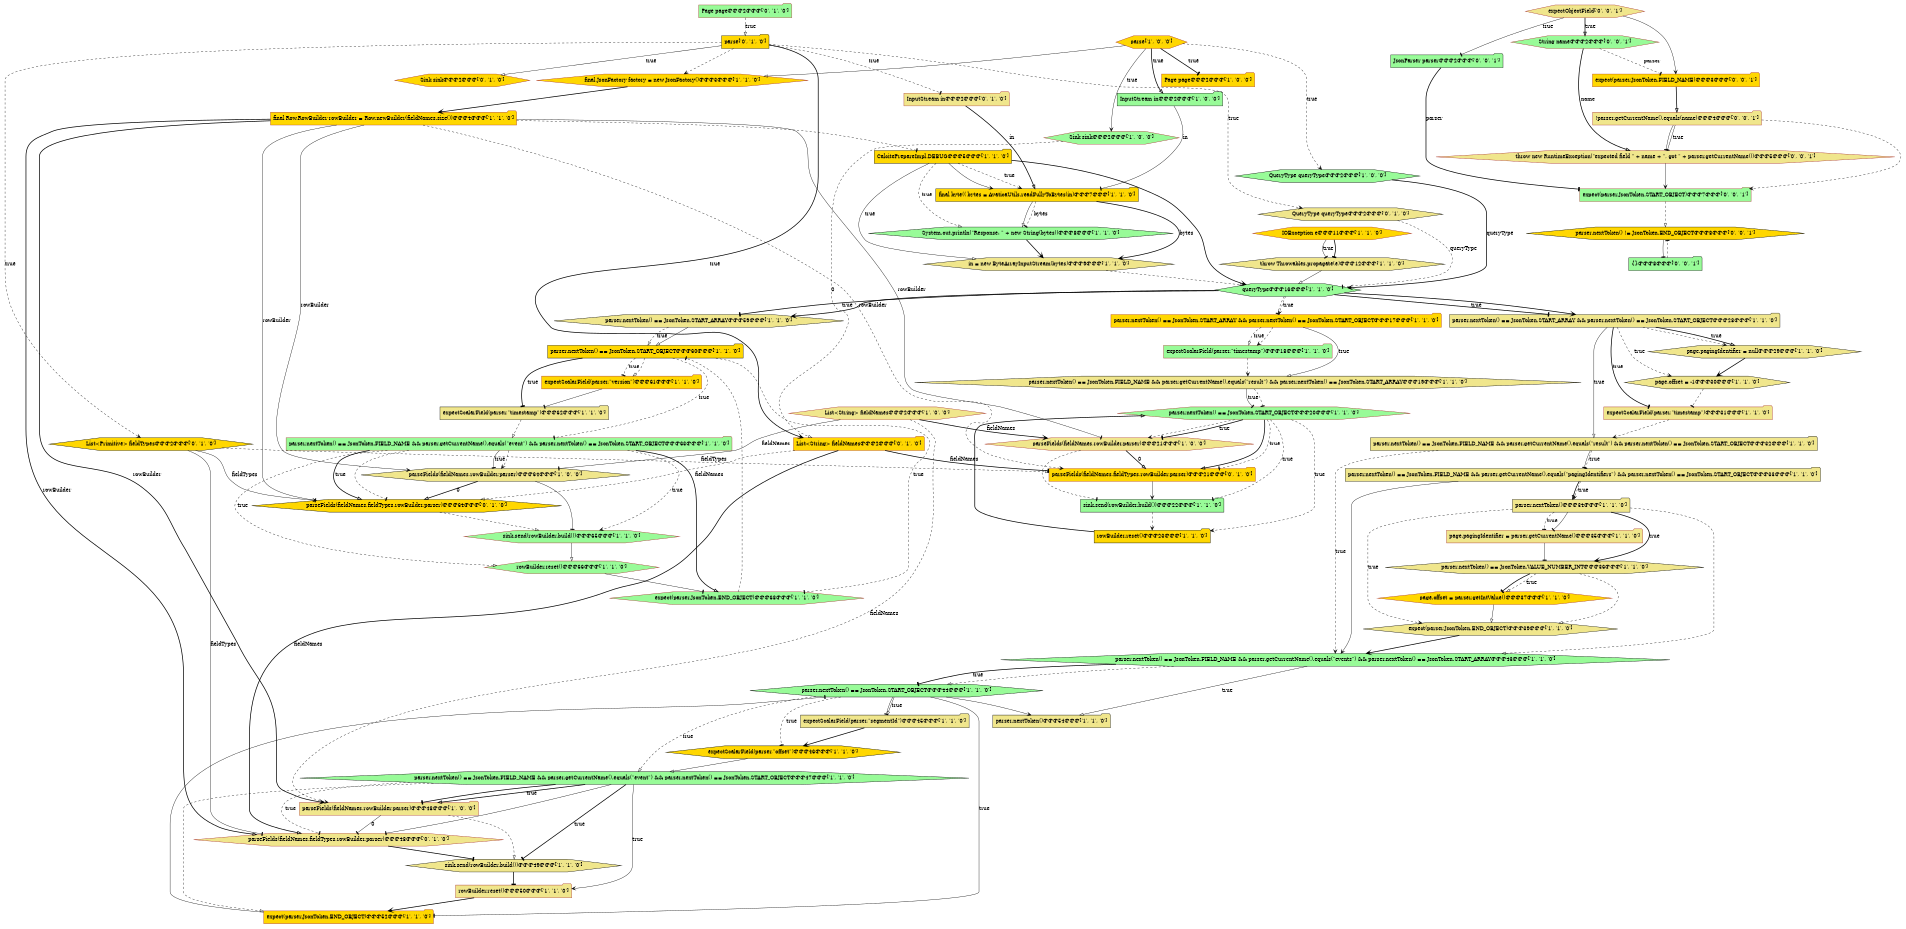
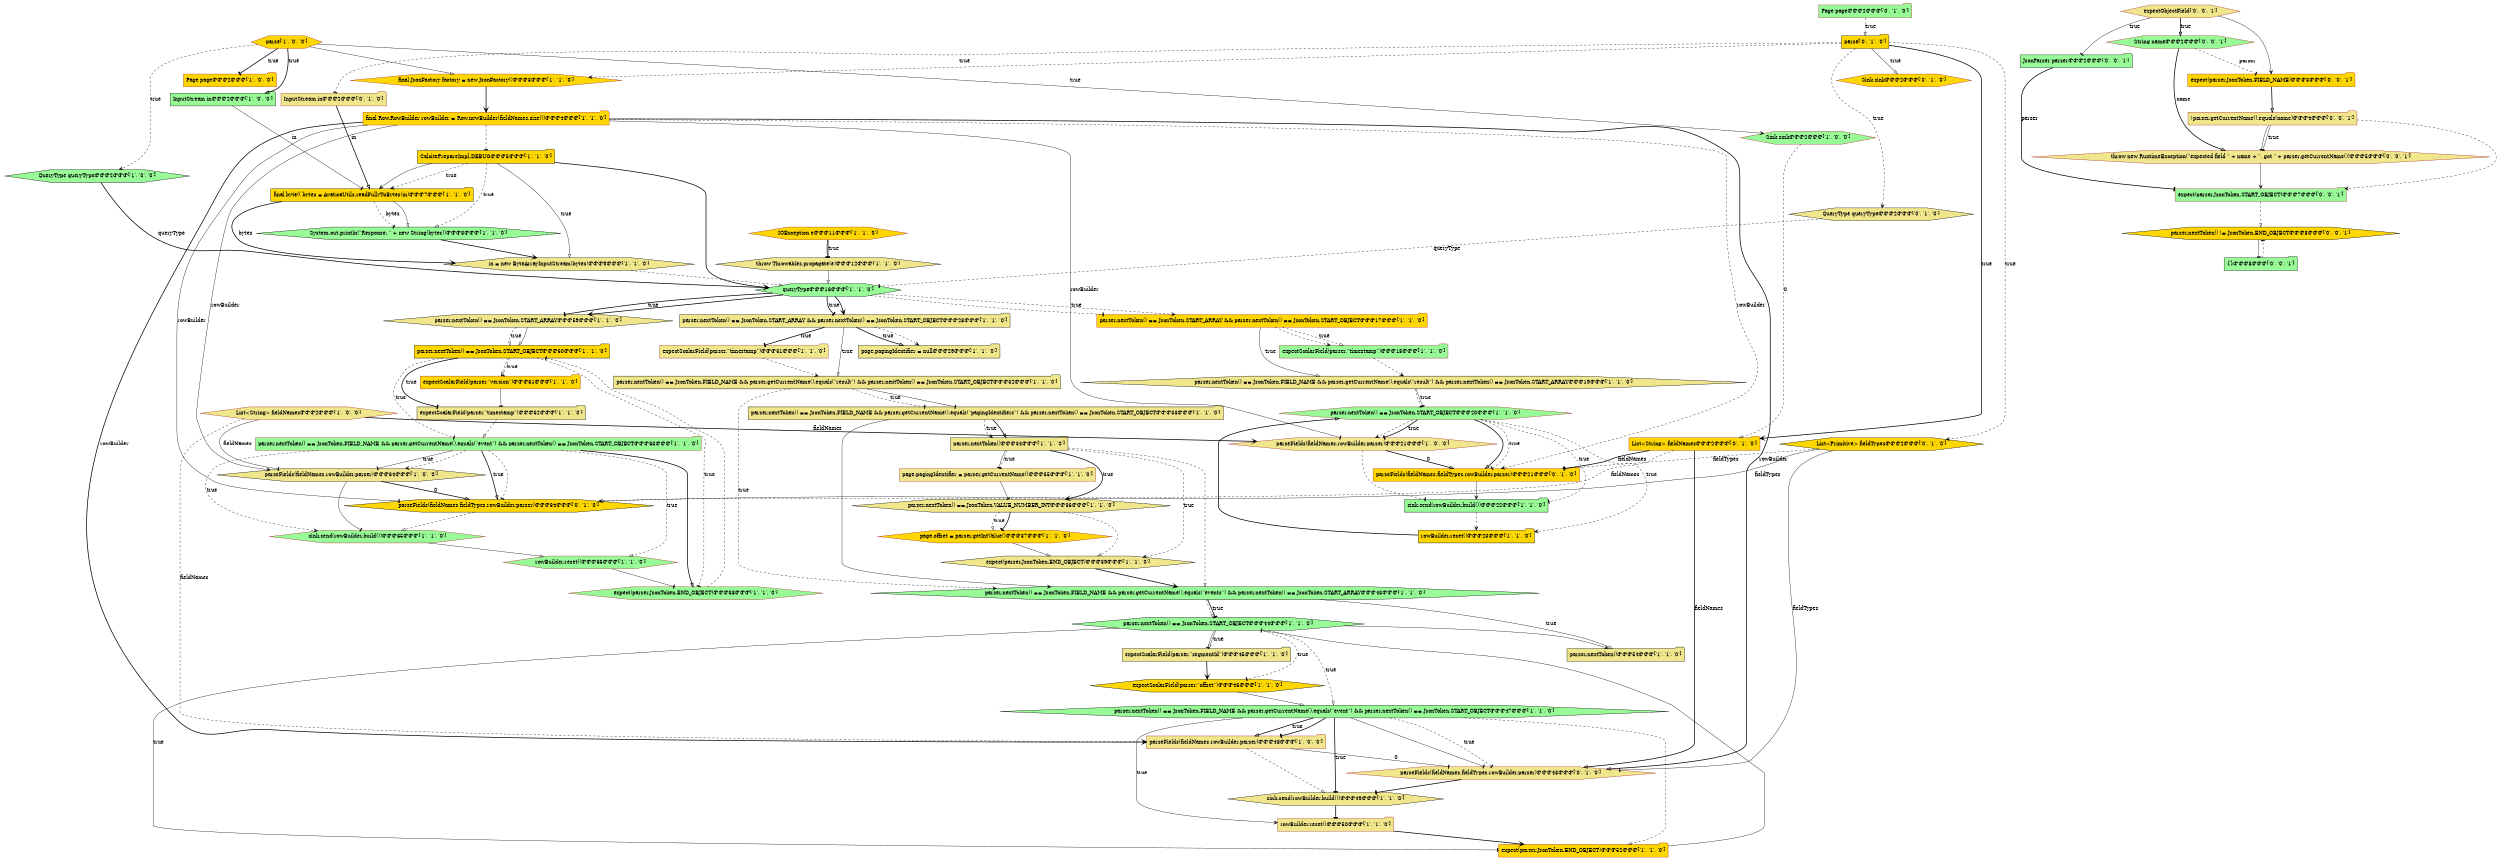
node "page.pagingIdentifier = null@@@29@@@['1', '1', '0']": shape hexagon -> folder
node "page.offset = -1@@@30@@@['1', '1', '0']": removed
